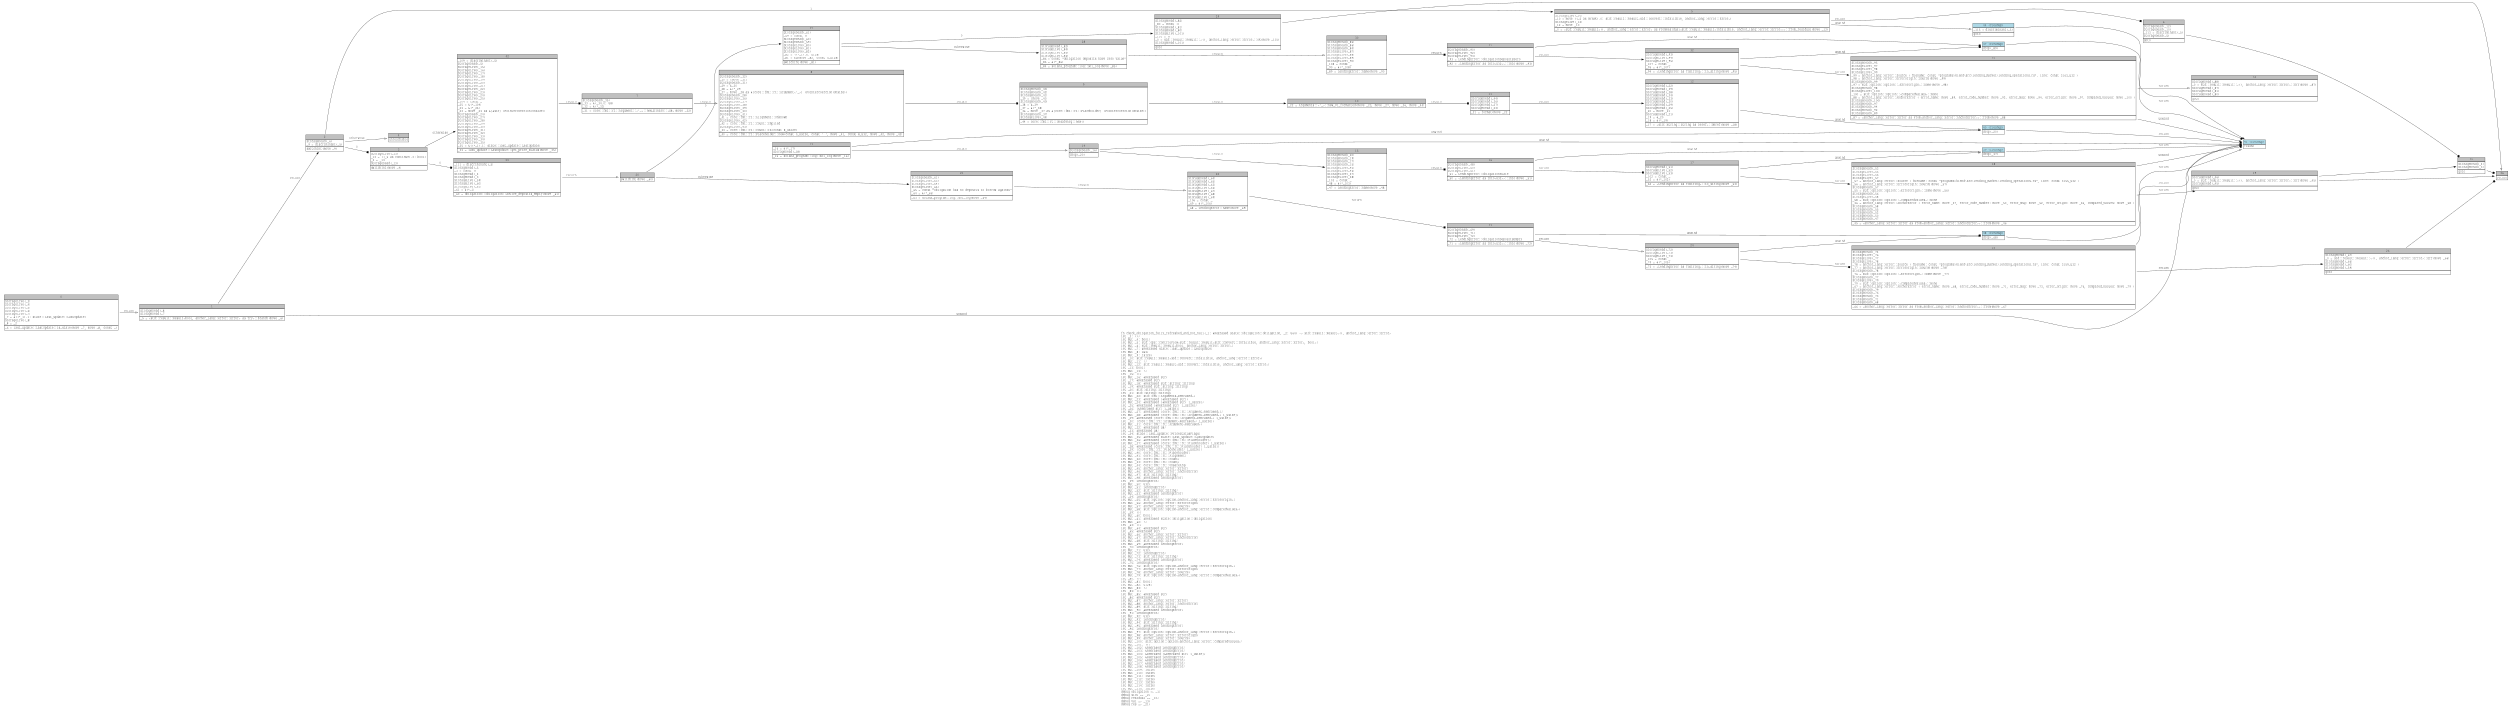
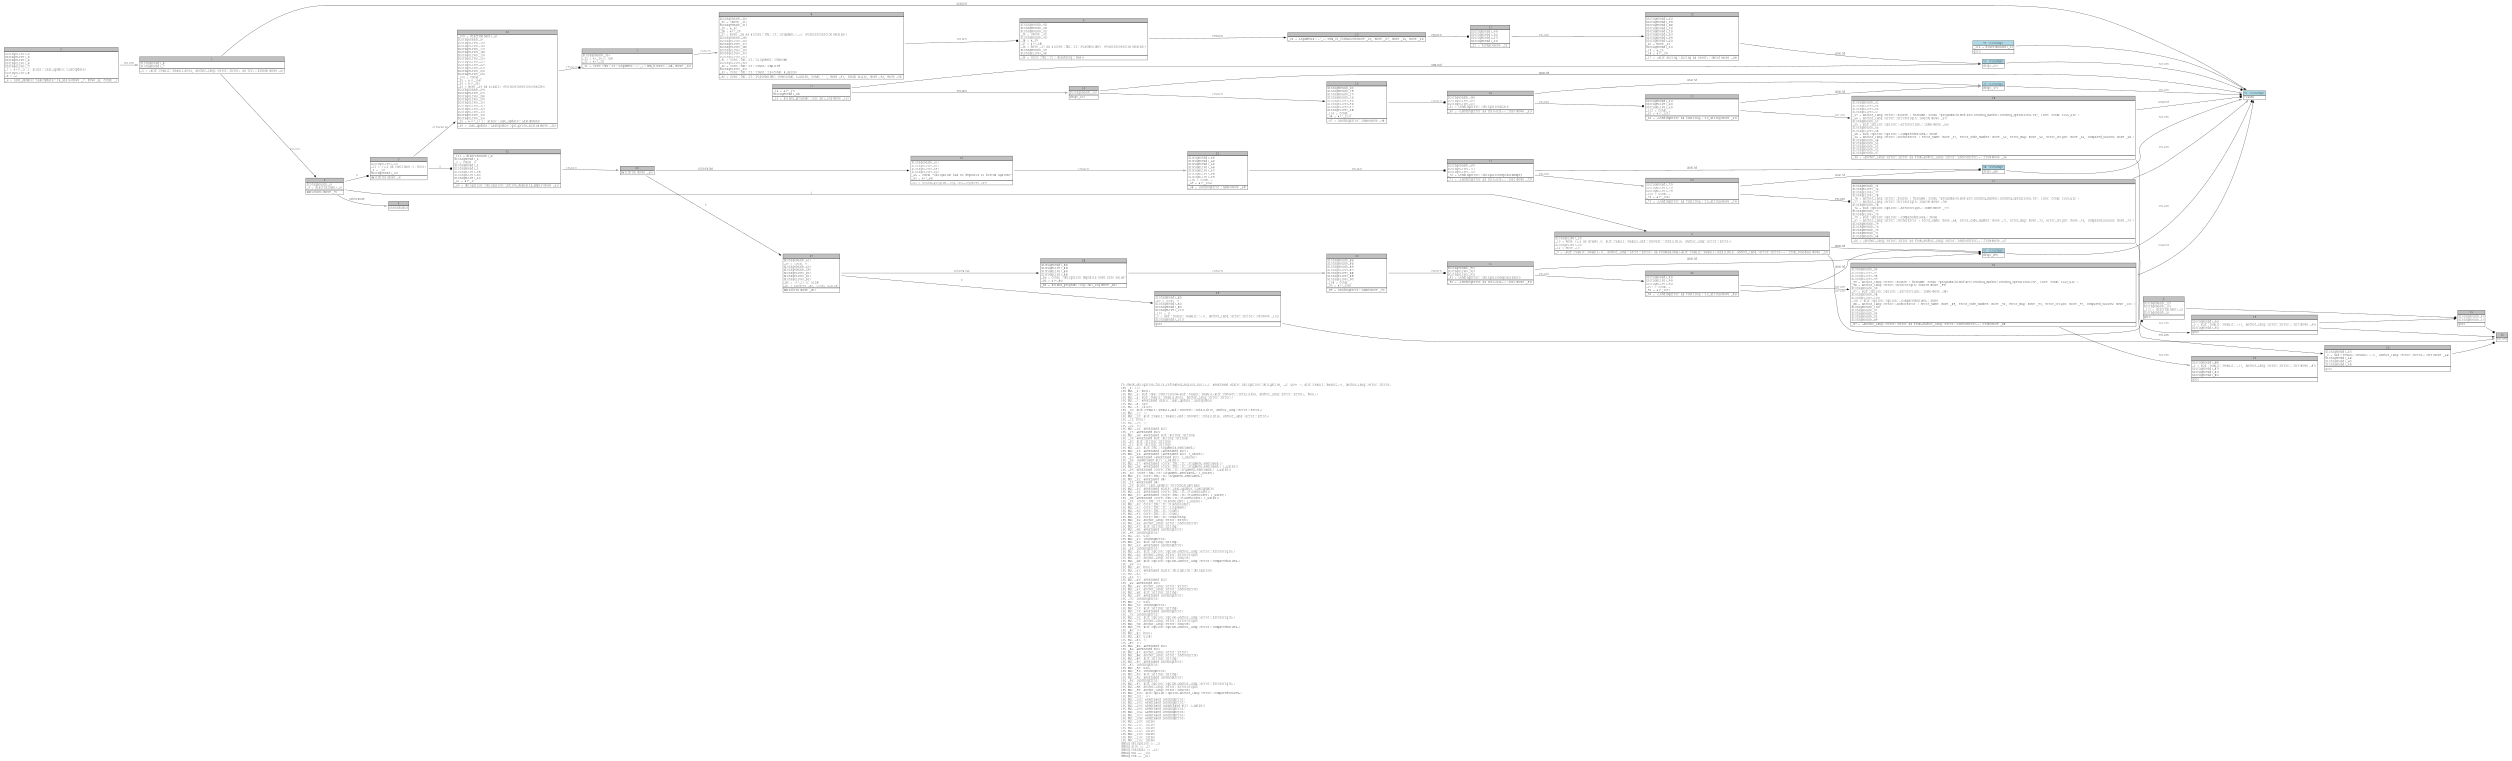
edge "5" -> "44 (cleanup)": now "5" -> "37 (cleanup)"
